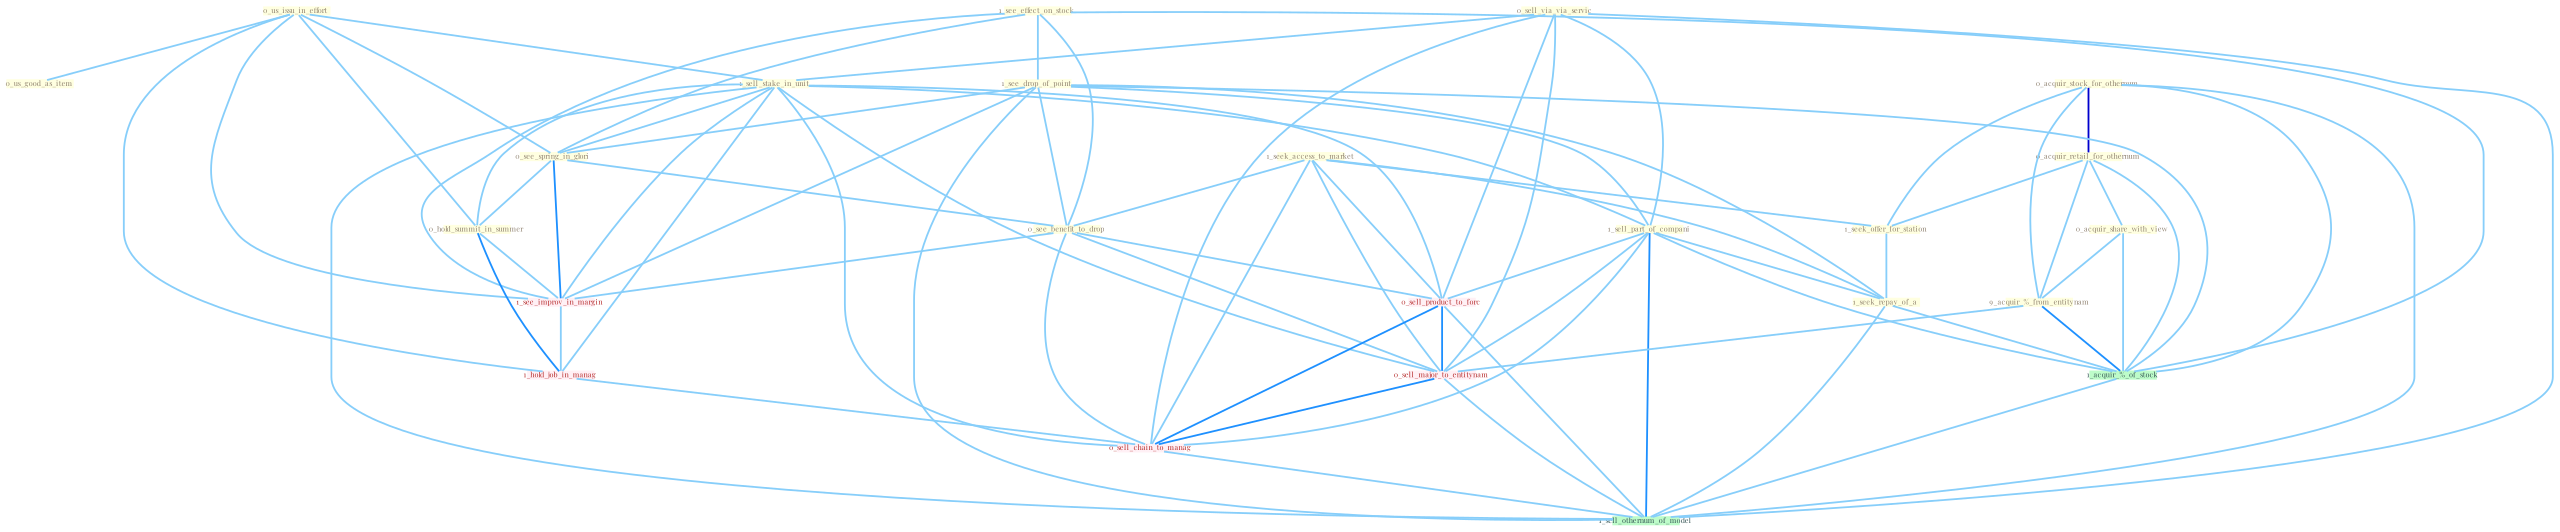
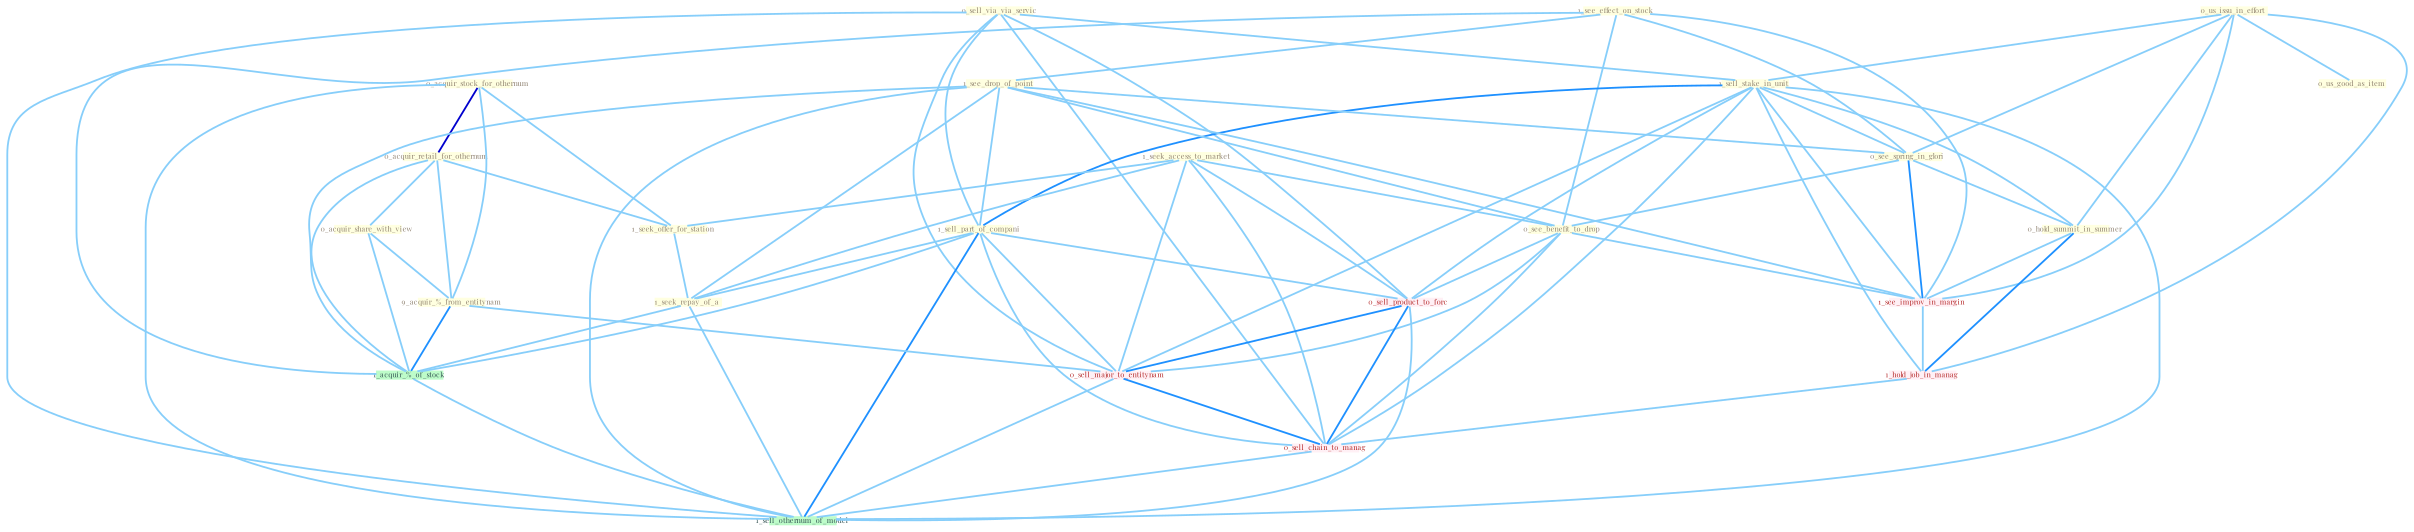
edge "1_sell_stake_in_unit" -- "1_sell_part_of_compani": color #87cefa -> #1e90ff
edge "0_acquir_stock_for_othernum" -- "1_acquir_%_of_stock": removed
